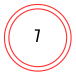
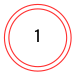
node "7": label "7" -> "1"
